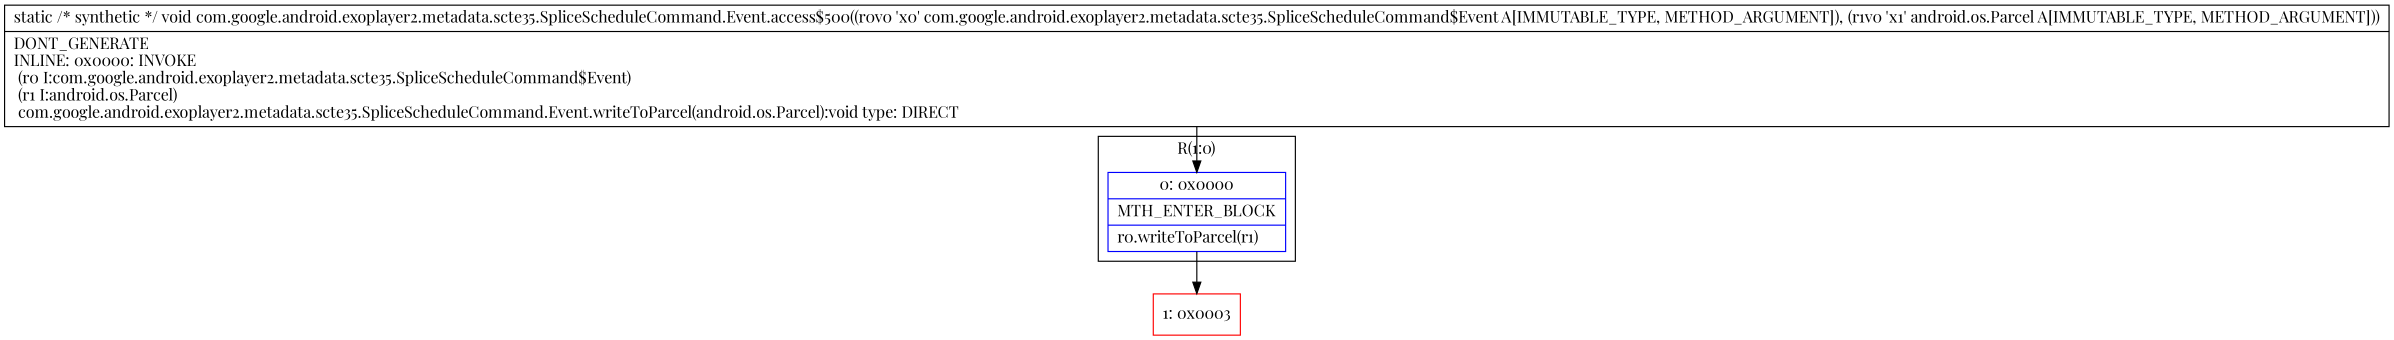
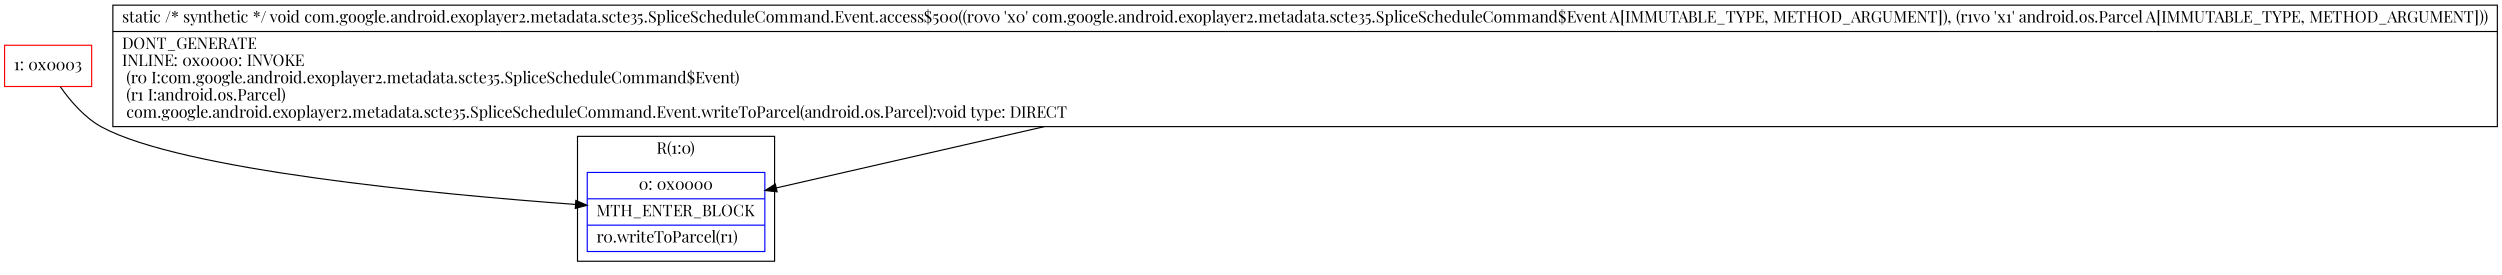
edge "0: 0x0000" -> "1: 0x0003": reversed
